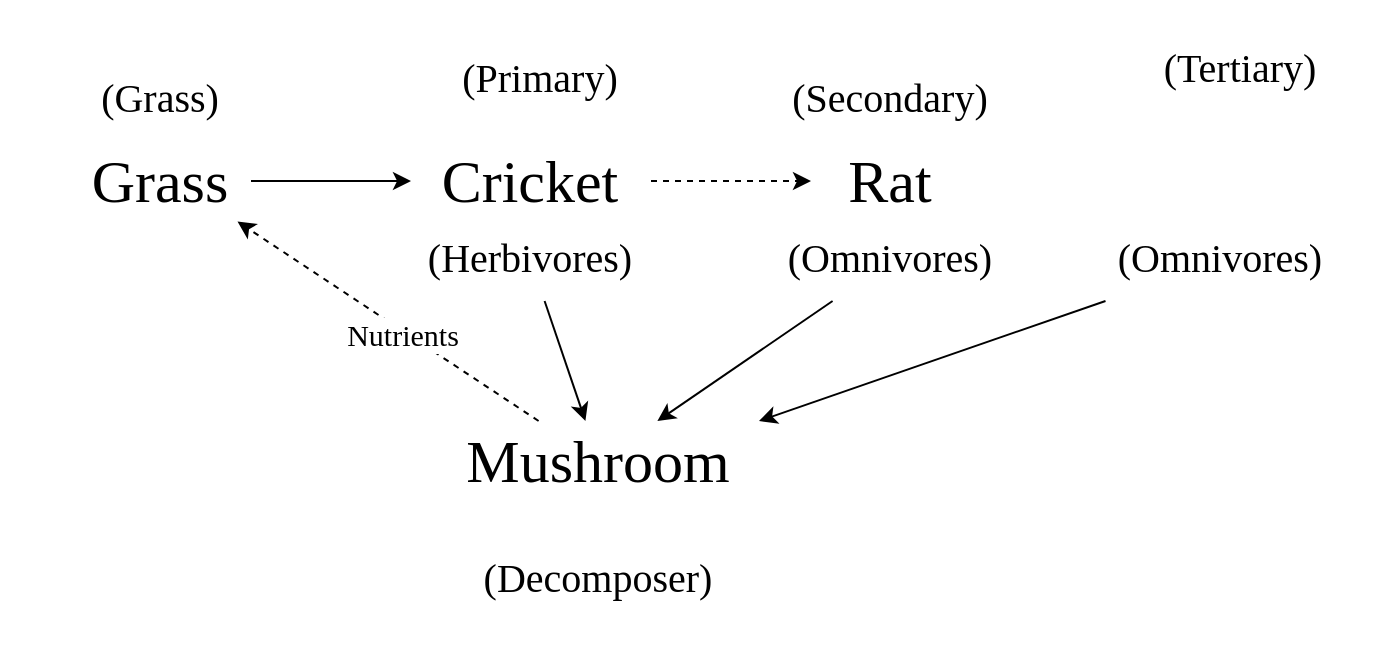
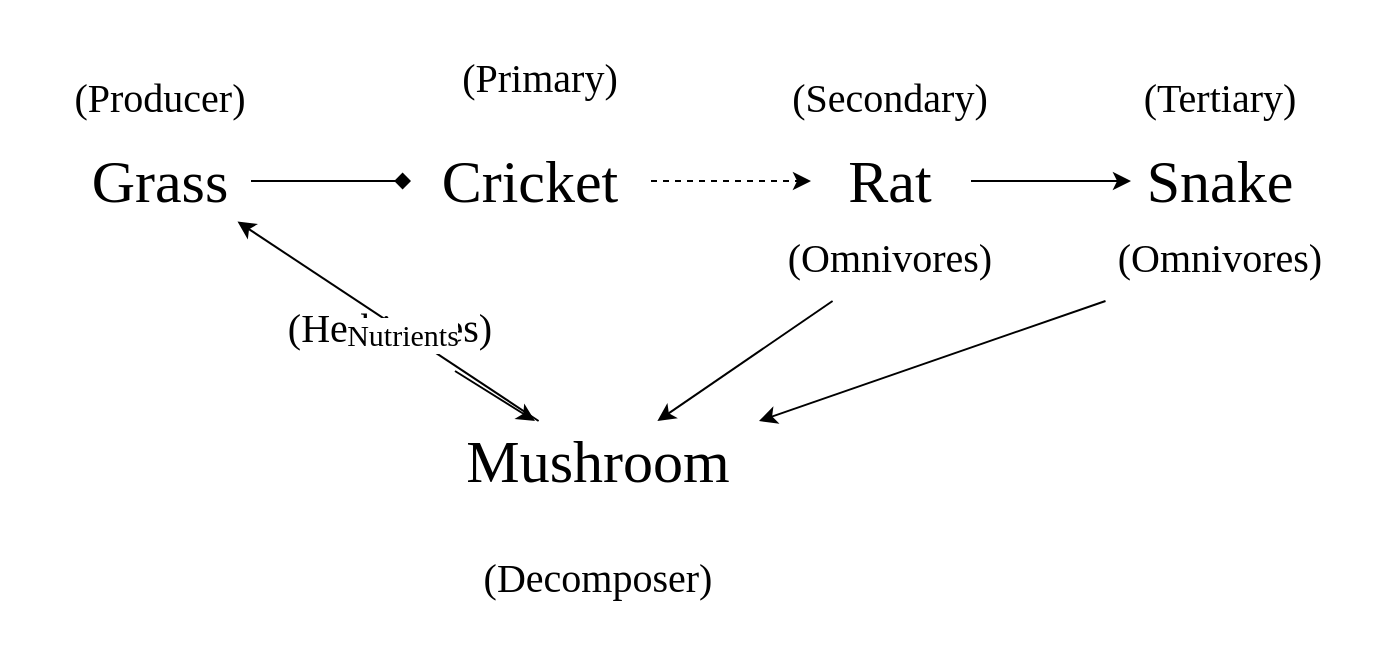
node "(Tertiary)": moved (1241, 71) -> (1221, 101)
node "(Grass)": label "(Grass)" -> "(Producer)"
edge "Grass" -> "Cricket": arrowhead classic -> diamond
edge "Rat" -> "Snake": added
node "Snake": added
node "(Herbivores)": moved (531, 261) -> (391, 331)
edge "Mushroom" -> "Grass": style dashed -> solid
